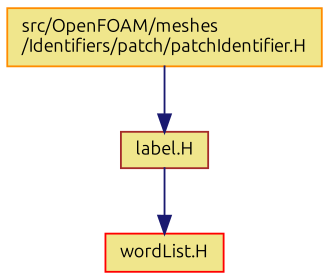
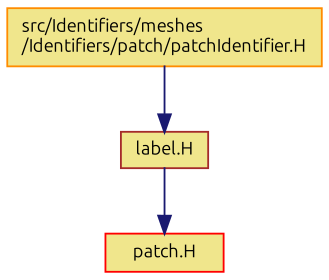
node "src/OpenFOAM/meshes /Identifiers/patch/patchIdentifier.H": label "src/OpenFOAM/meshes /Identifiers/patch/patchIdentifier.H" -> "src/Identifiers/meshes /Identifiers/patch/patchIdentifier.H"
node "wordList.H": label "wordList.H" -> "patch.H"
